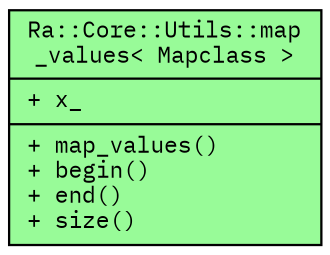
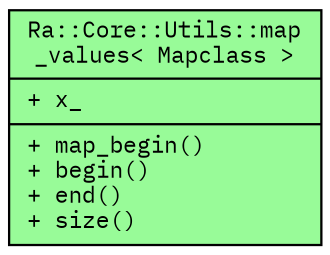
node "Ra::Core::Utils::map": text "+ map_values()" -> "+ map_begin()"
